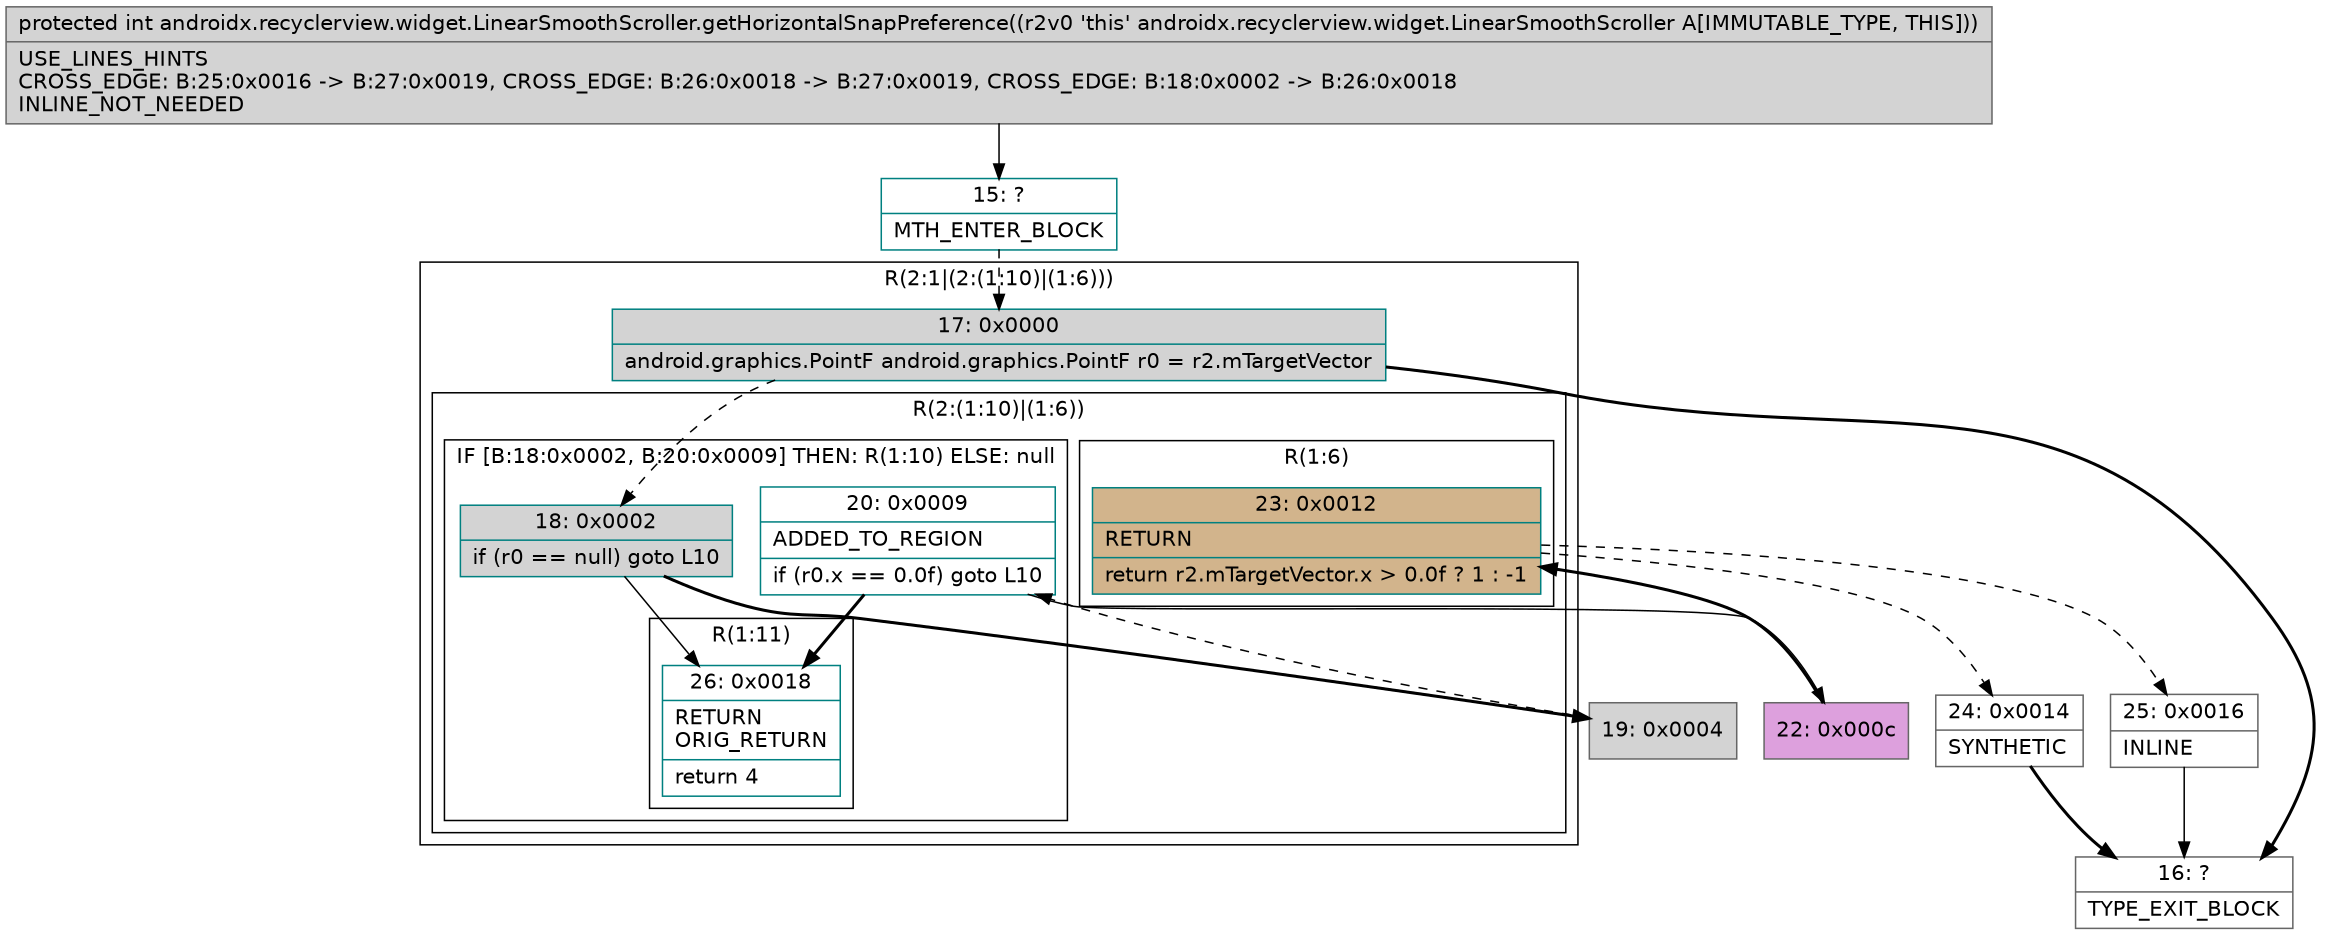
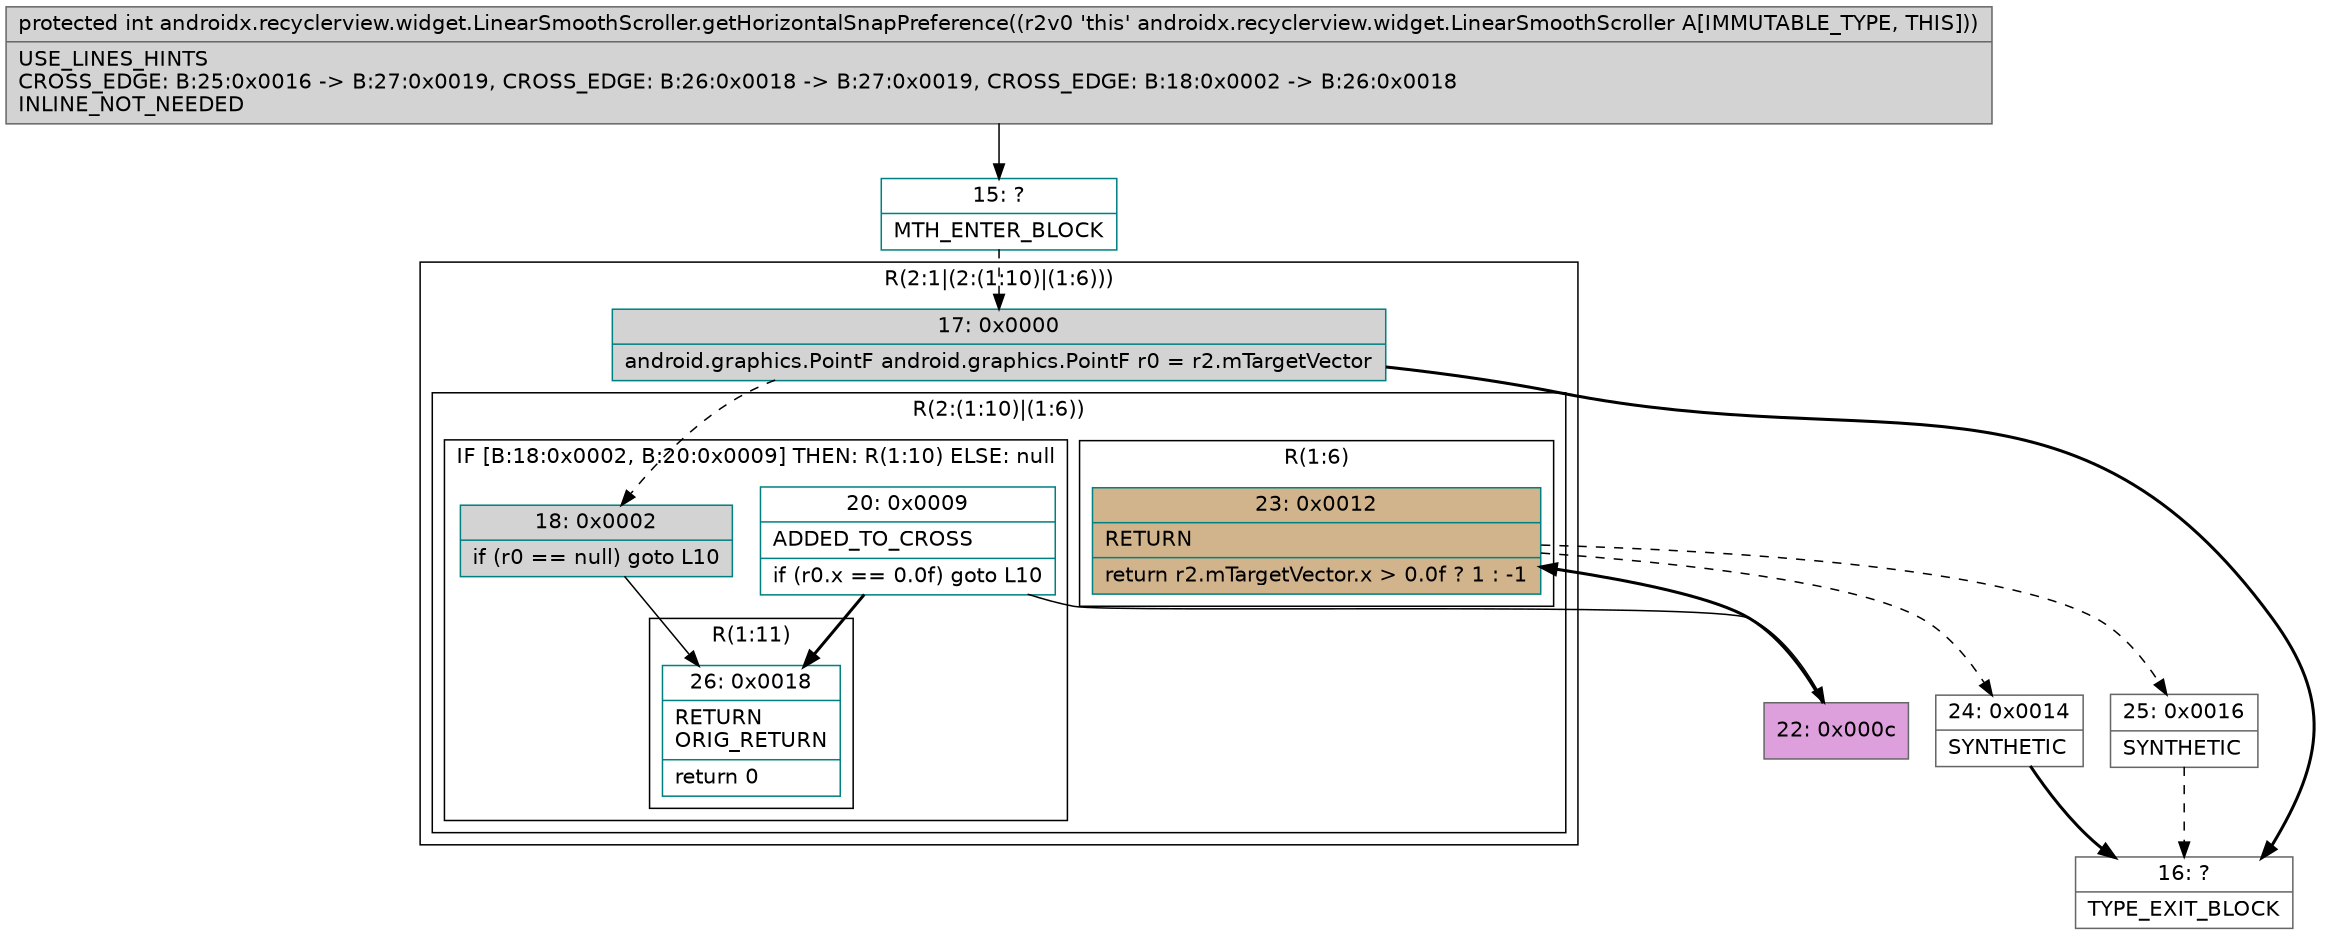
node "20: 0x0009": text "ADDED_TO_REGION" -> "ADDED_TO_CROSS"
node "19: 0x0004": removed
node "25: 0x0016": text "INLINE" -> "SYNTHETIC"
node "26: 0x0018": text "return 4" -> "return 0"
edge "25: 0x0016" -> "16: ?": style solid -> dashed
